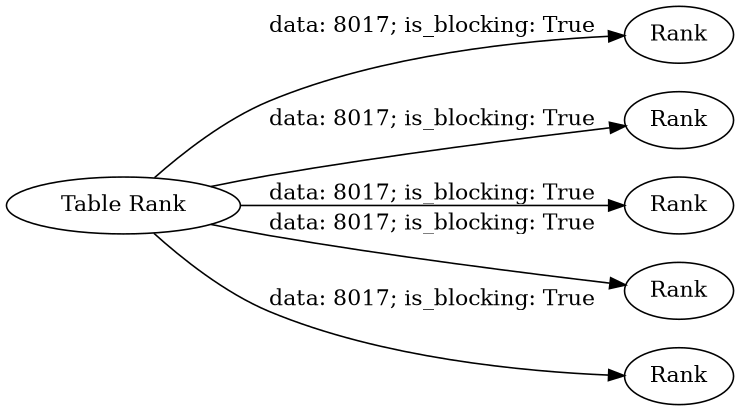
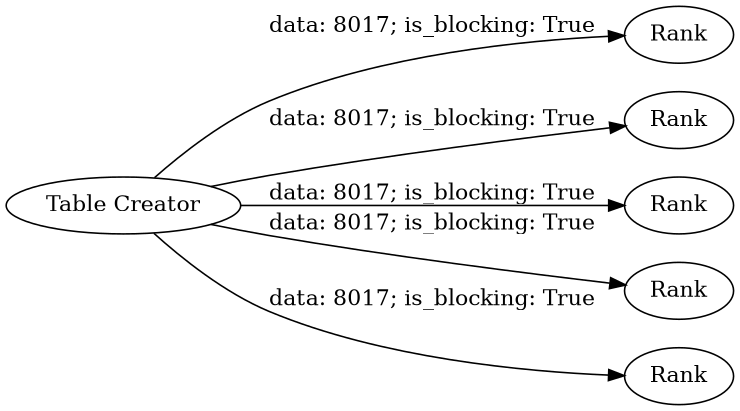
node "Table Rank": label "Table Rank" -> "Table Creator"
